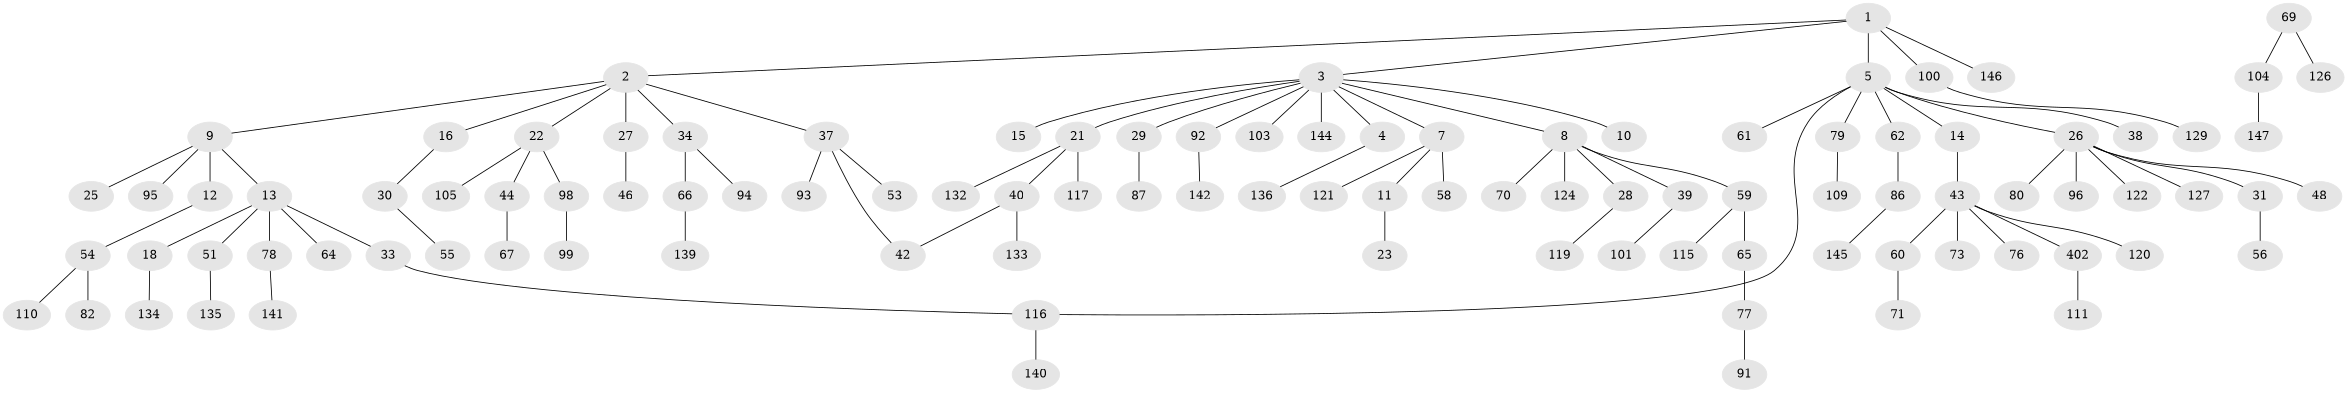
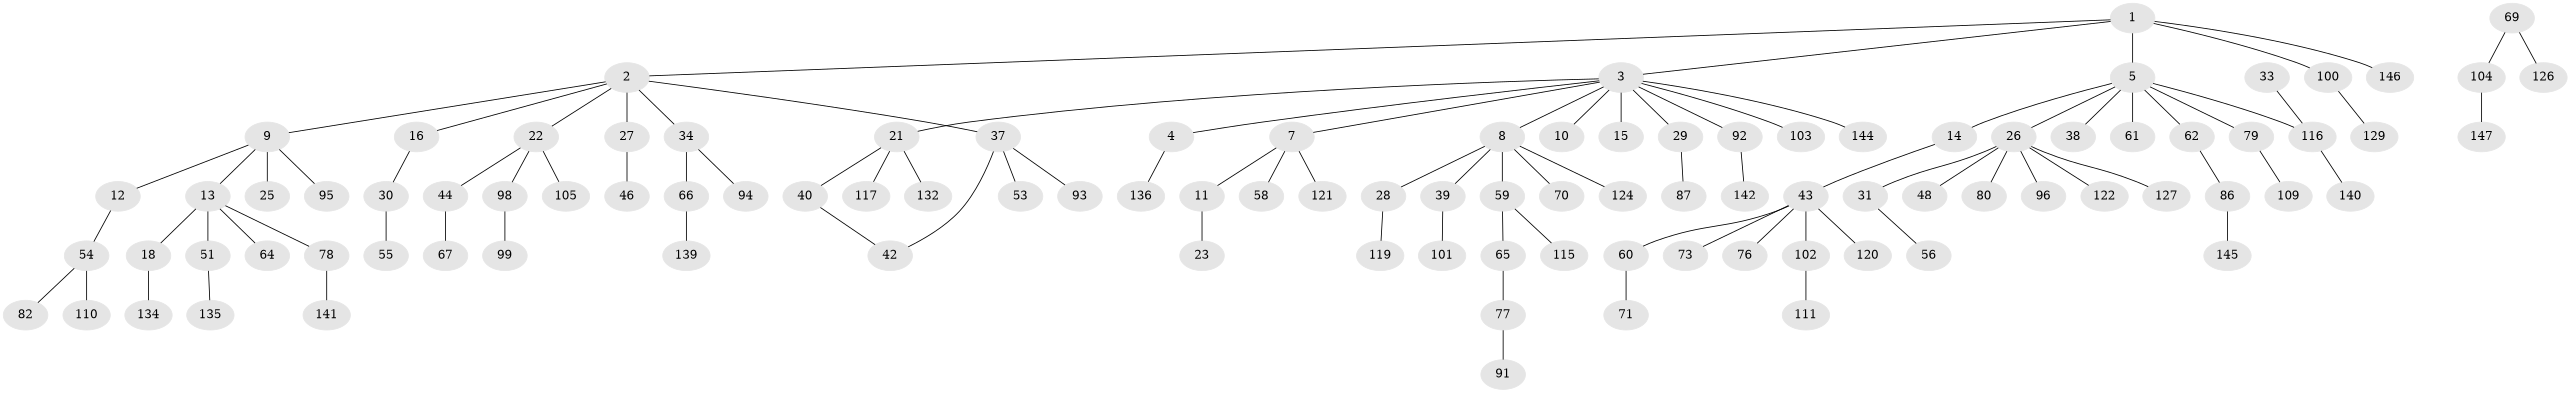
edge "13" -- "33": removed
node "133": removed
node "402": label "402" -> "102"
